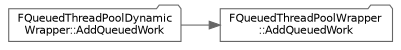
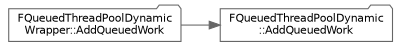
node "FQueuedThreadPoolWrapper ::AddQueuedWork": label "FQueuedThreadPoolWrapper ::AddQueuedWork" -> "FQueuedThreadPoolDynamic ::AddQueuedWork"
